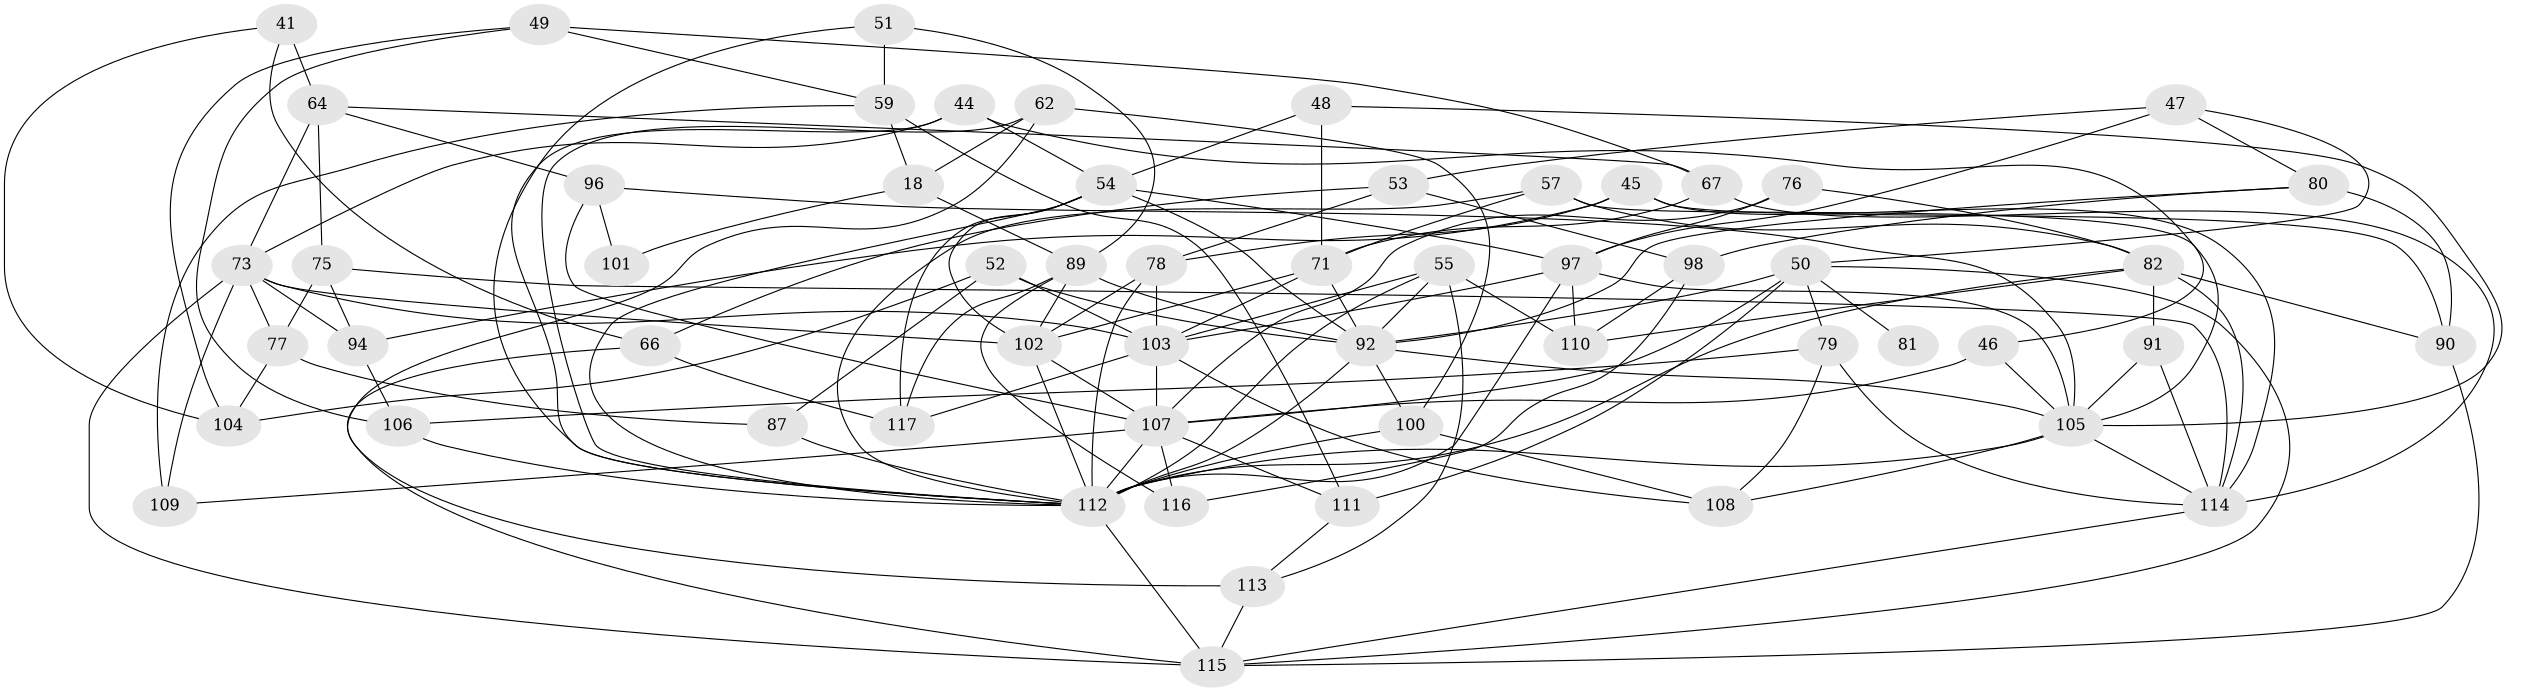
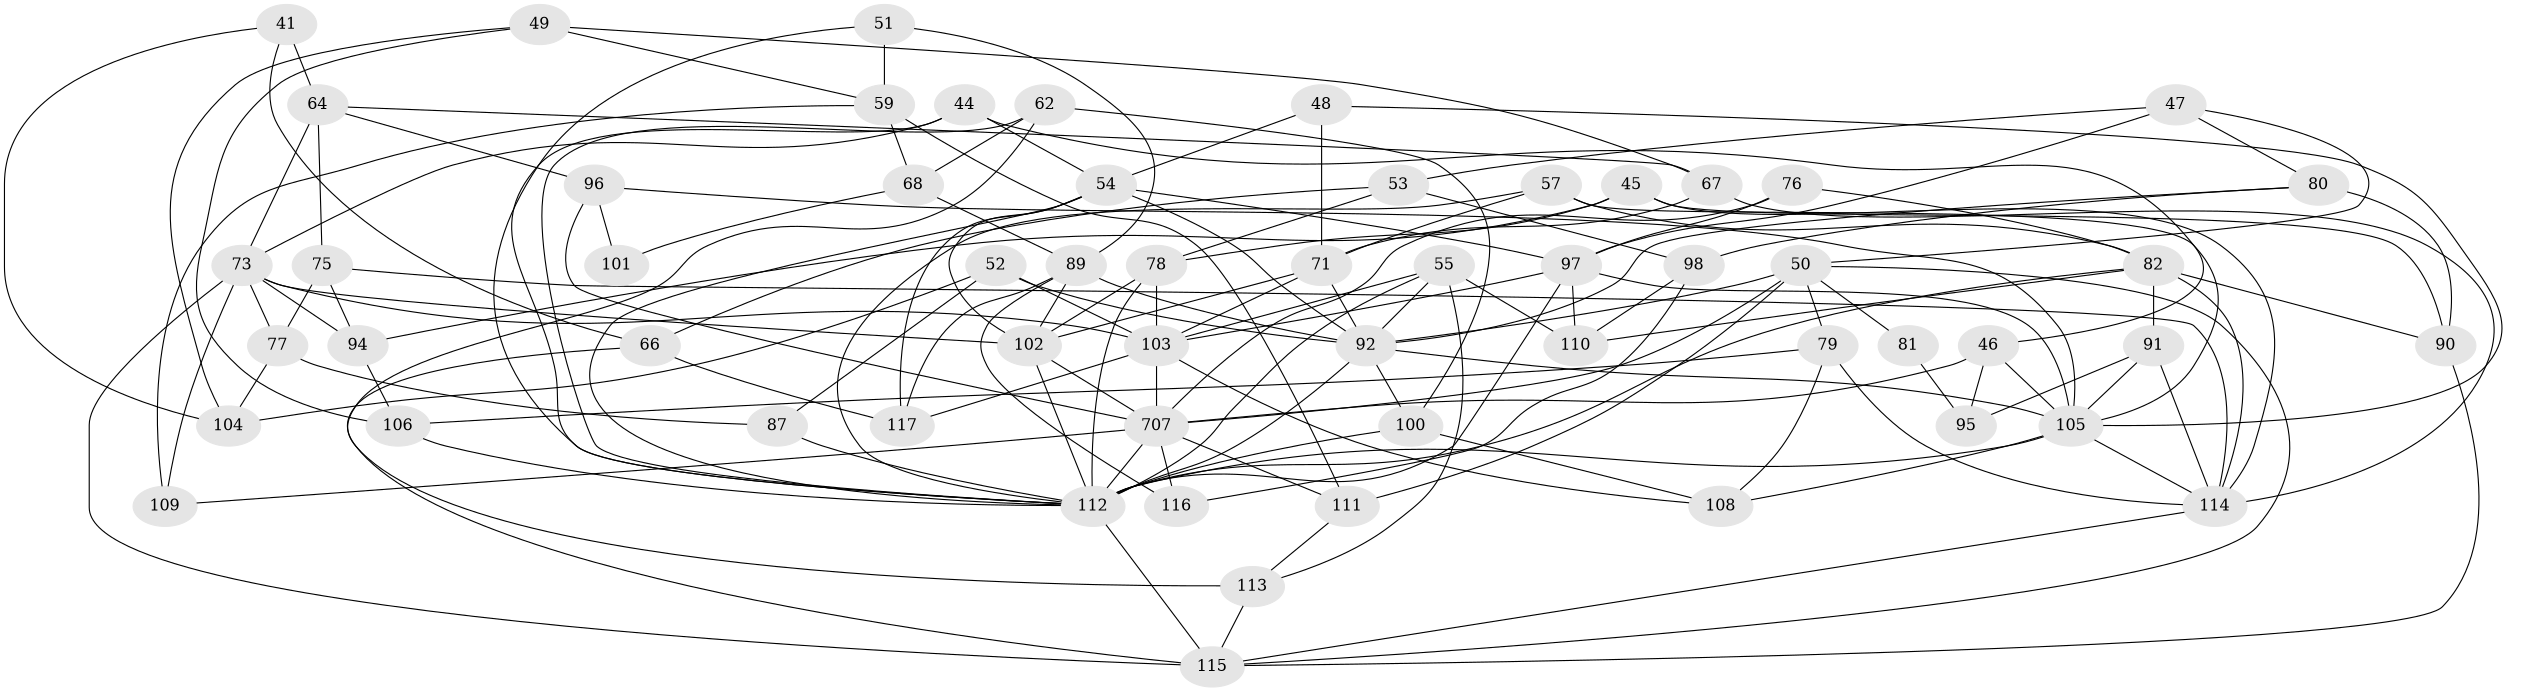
node "18": label "18" -> "68"
node "107": label "107" -> "707"
node "95": added
